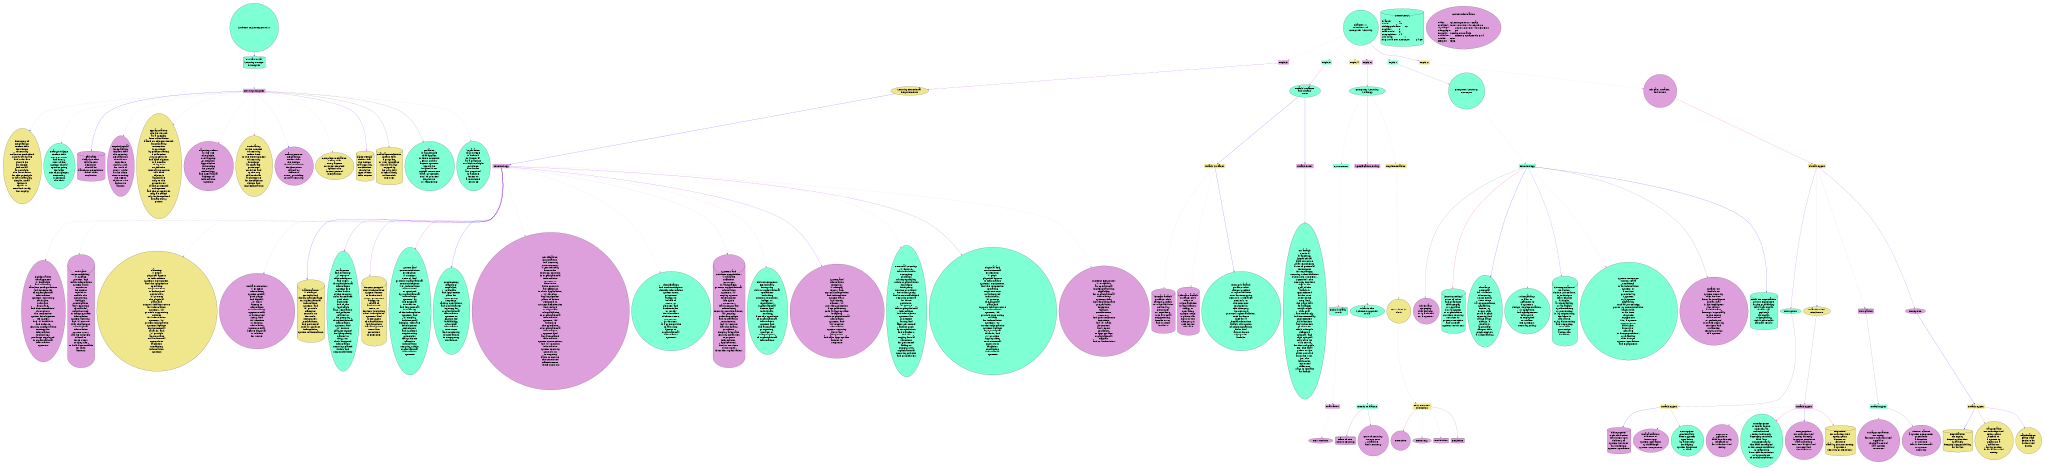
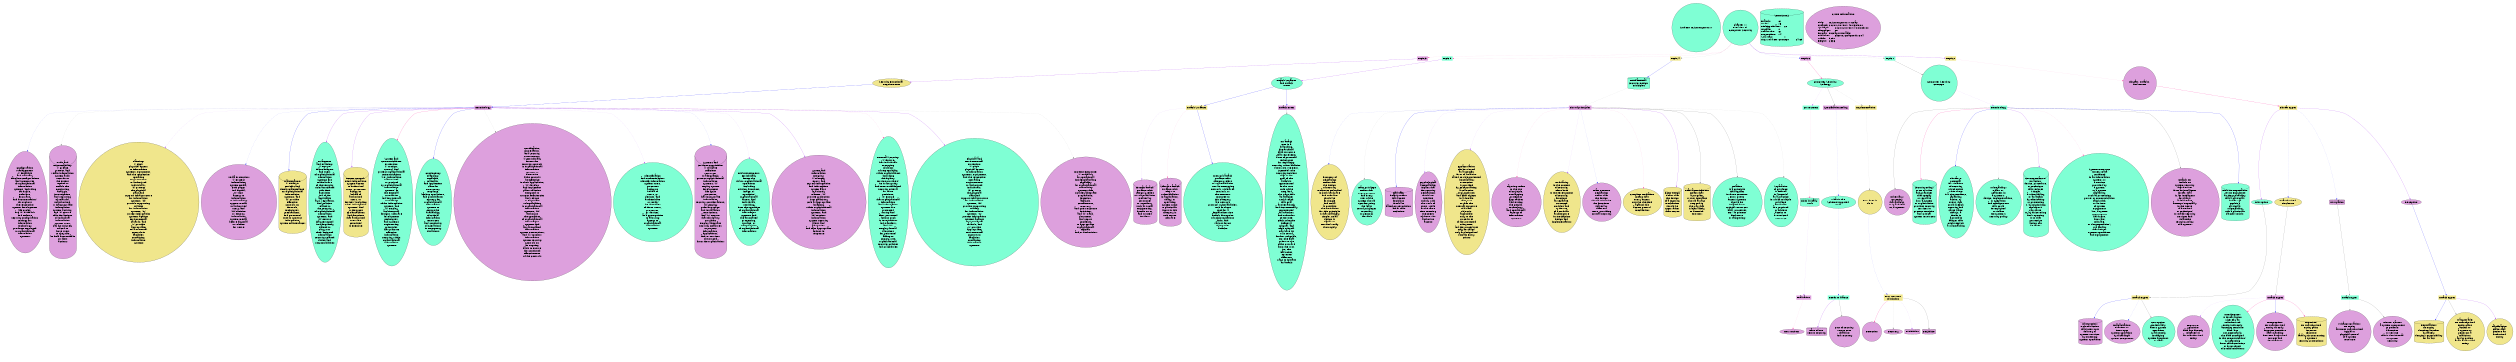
edge "Student: ICSAnonymous17" -> "Fundamental Security Design Principles": now "Topic 4" -> "Fundamental Security Design Principles"
